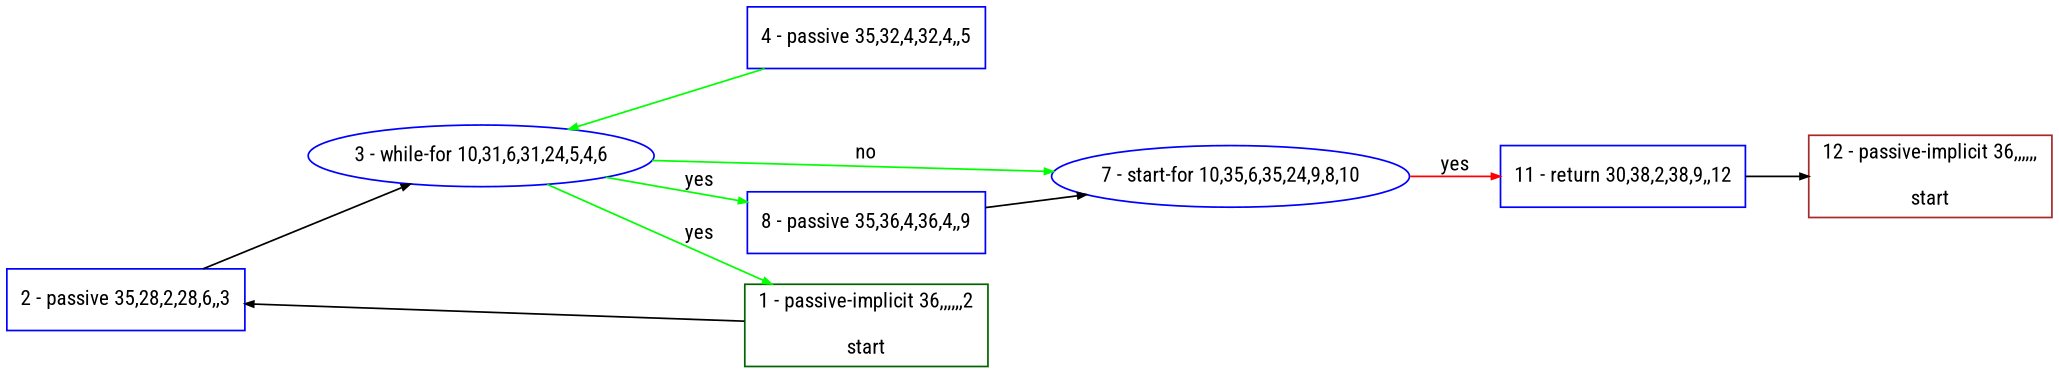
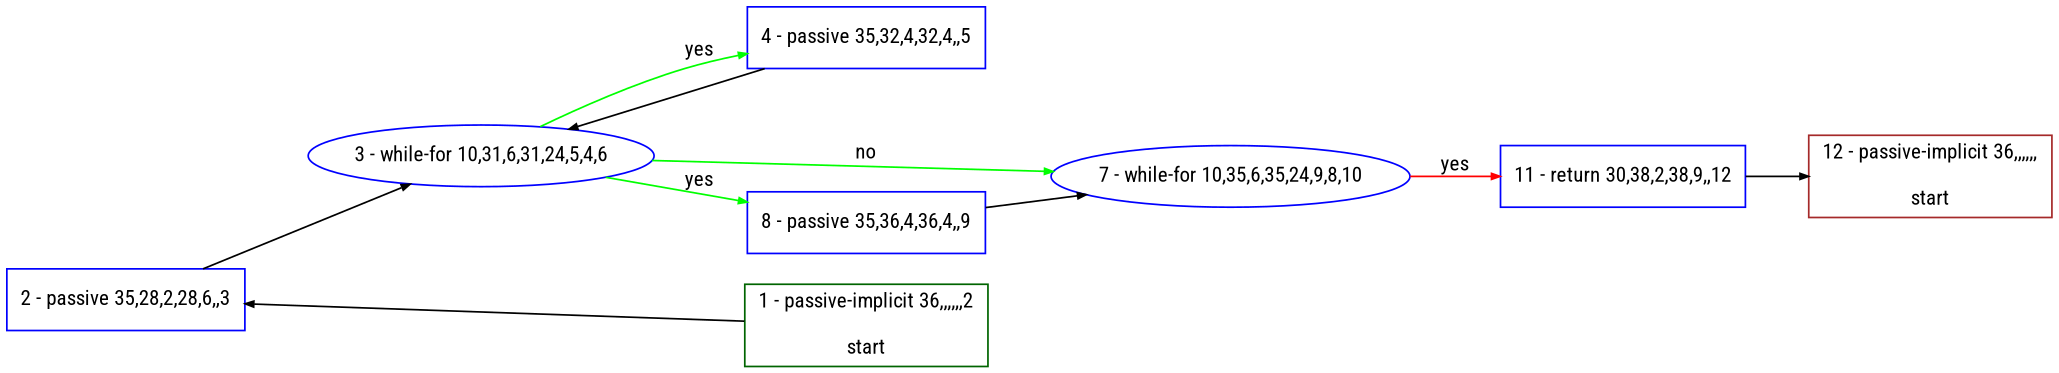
edge "4 - passive 35,32,4,32,4,,5" -> "3 - while-for 10,31,6,31,24,5,4,6": color #00ff00 -> #000000
node "7 - start-for 10,35,6,35,24,9,8,10": label "7 - start-for 10,35,6,35,24,9,8,10" -> "7 - while-for 10,35,6,35,24,9,8,10"
edge "3 - while-for 10,31,6,31,24,5,4,6" -> "1 - passive-implicit 36,,,,,,2 start": now "3 - while-for 10,31,6,31,24,5,4,6" -> "4 - passive 35,32,4,32,4,,5"
